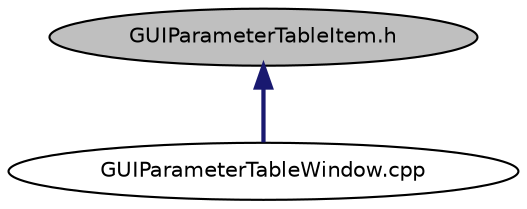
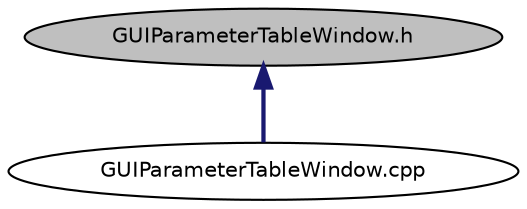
node "GUIParameterTableItem.h": label "GUIParameterTableItem.h" -> "GUIParameterTableWindow.h"
